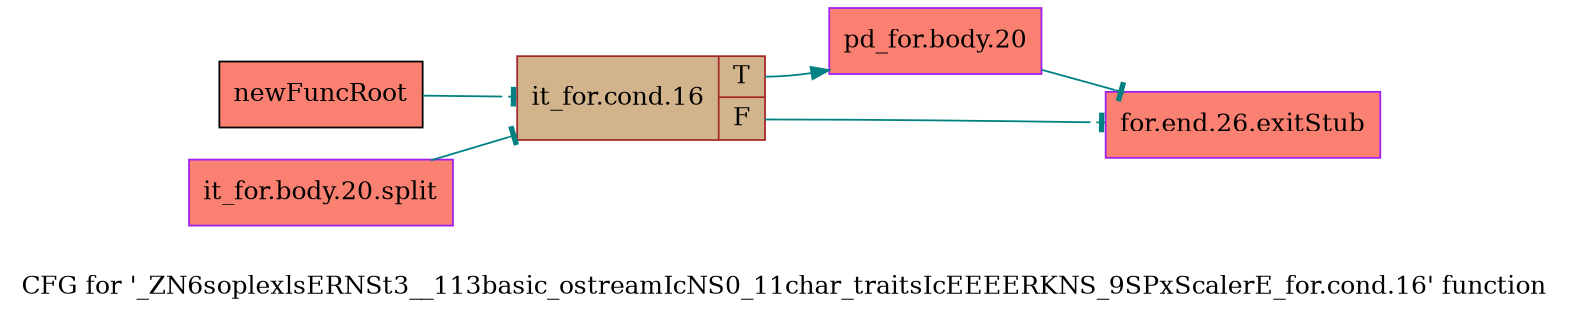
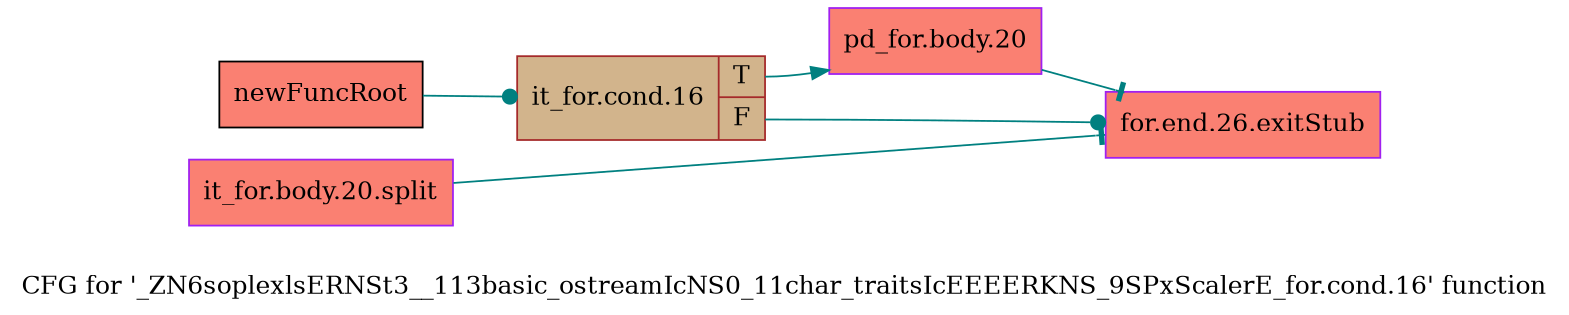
edge "newFuncRoot" -> "it_for.cond.16": arrowhead tee -> dot
edge "it_for.cond.16" -> "for.end.26.exitStub": arrowhead tee -> dot
edge "it_for.body.20.split" -> "it_for.cond.16": now "it_for.body.20.split" -> "for.end.26.exitStub"
